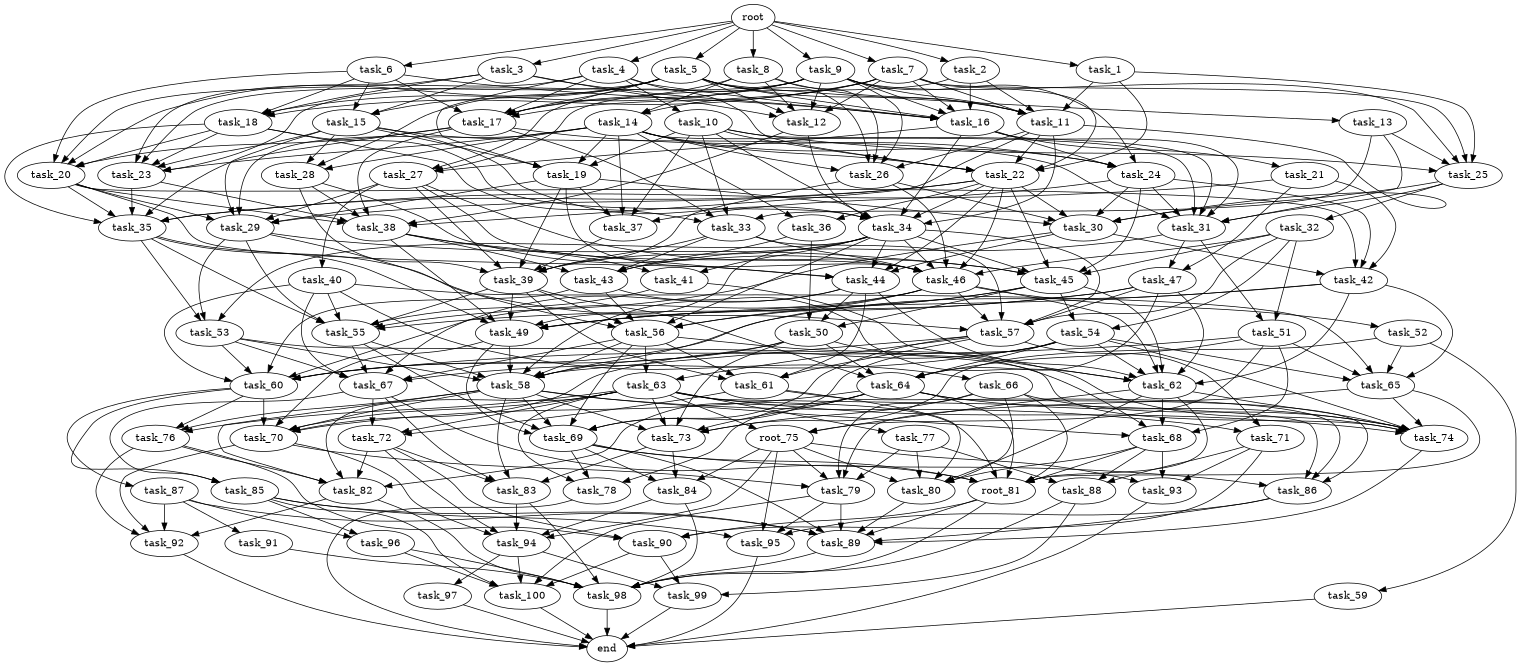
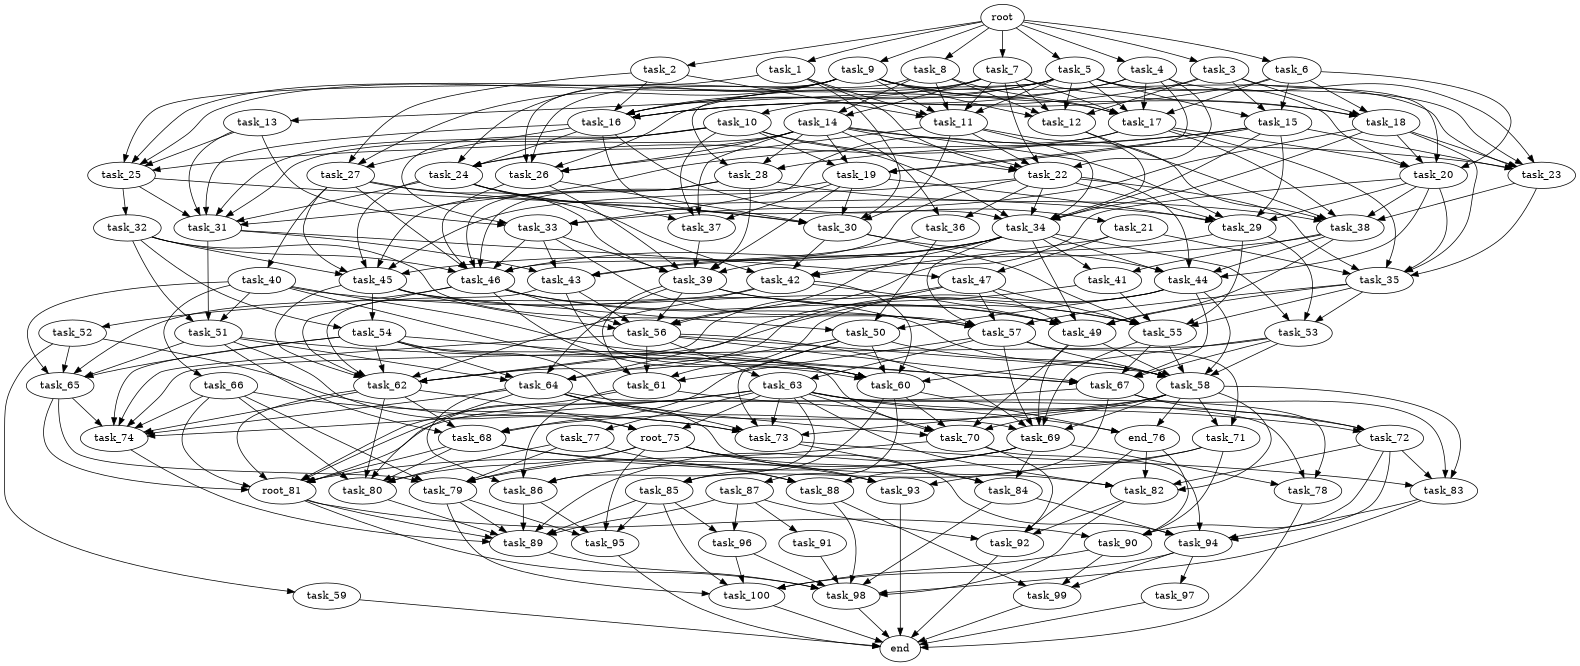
edge "task_22" -> "task_30": now "task_1" -> "task_30"
edge "task_29" -> "task_45": now "task_28" -> "task_45"
edge "task_40" -> "task_51": added
node "task_76": label "task_76" -> "end_76"
